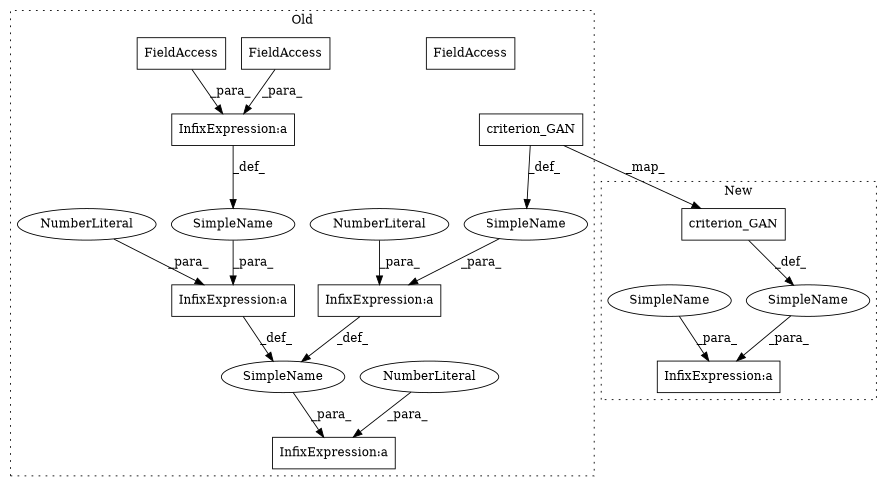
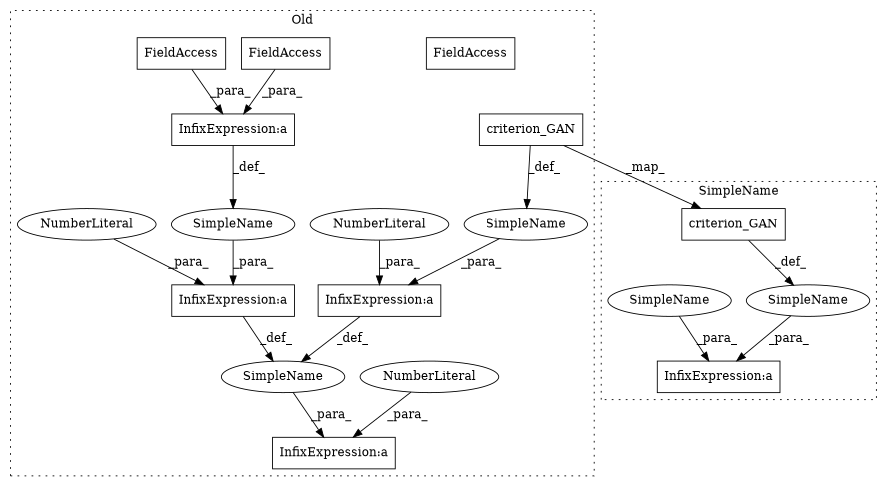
cluster "New": label "New" -> "SimpleName"
